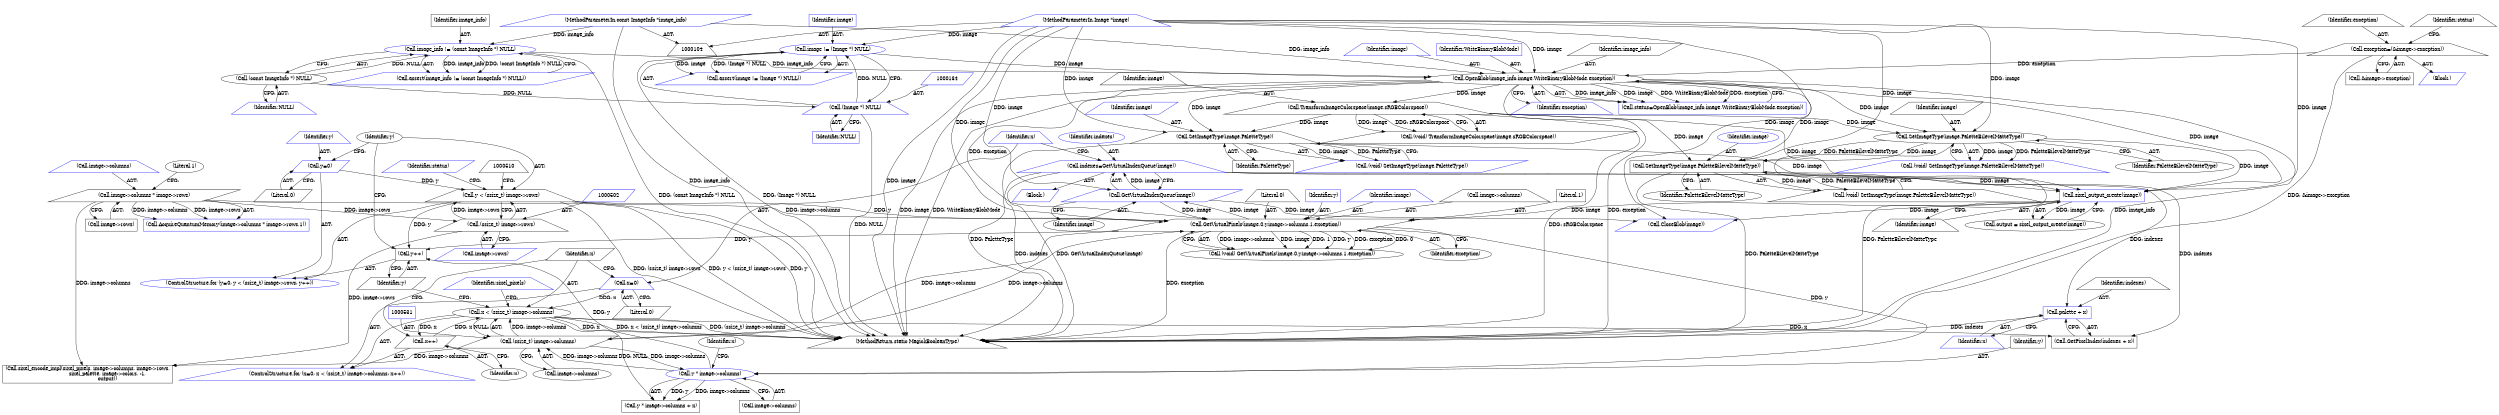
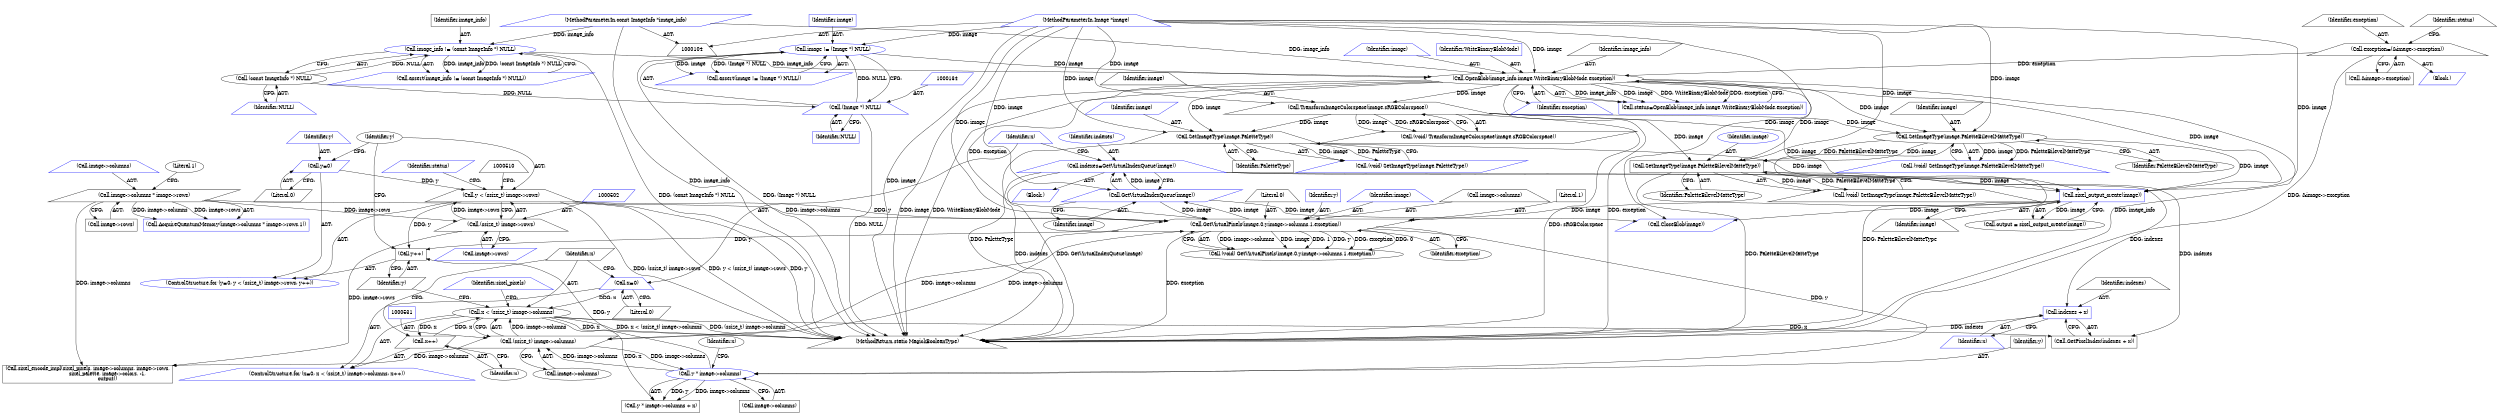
edge "(MethodParameterIn,Image *image)" -> "(Call,TransformImageColorspace(image,sRGBColorspace))": added, label "DDG: image"
node "(Call,palette + x)": label "(Call,palette + x)" -> "(Call,indexes + x)"
edge "(Call,x < (ssize_t) image->columns)" -> "(Call,(ssize_t) image->columns)": label "NULL: " -> "CFG: "
edge "(Call,x < (ssize_t) image->columns)" -> "(Call,y * image->columns + x)": label "DDG: NULL" -> "DDG: x"
